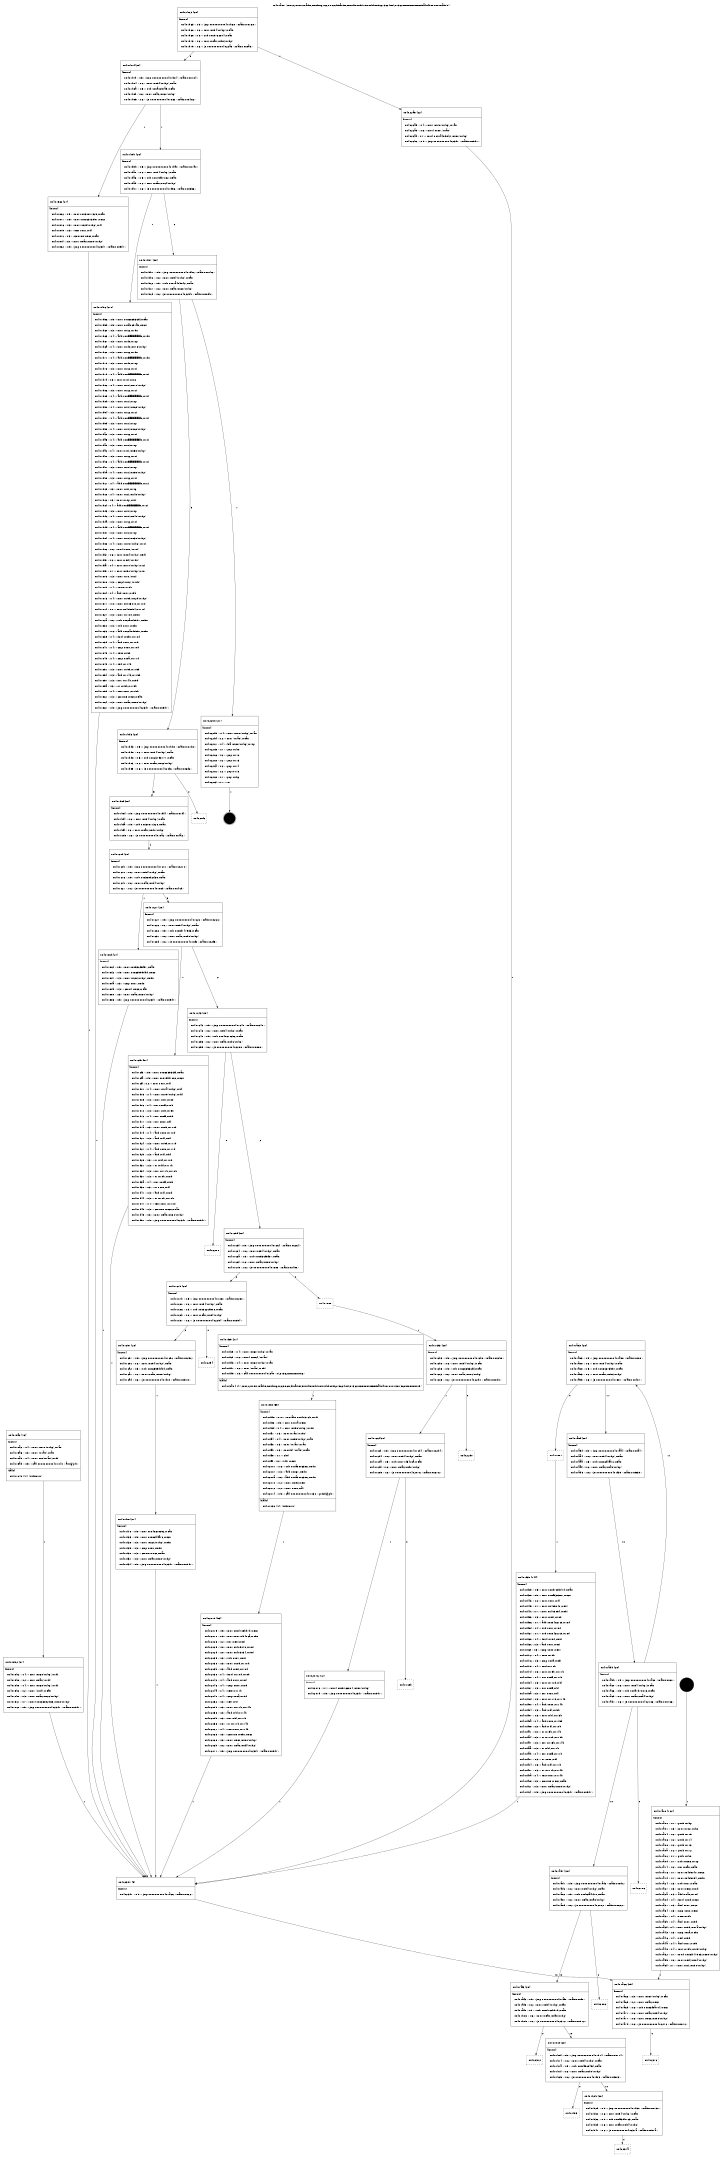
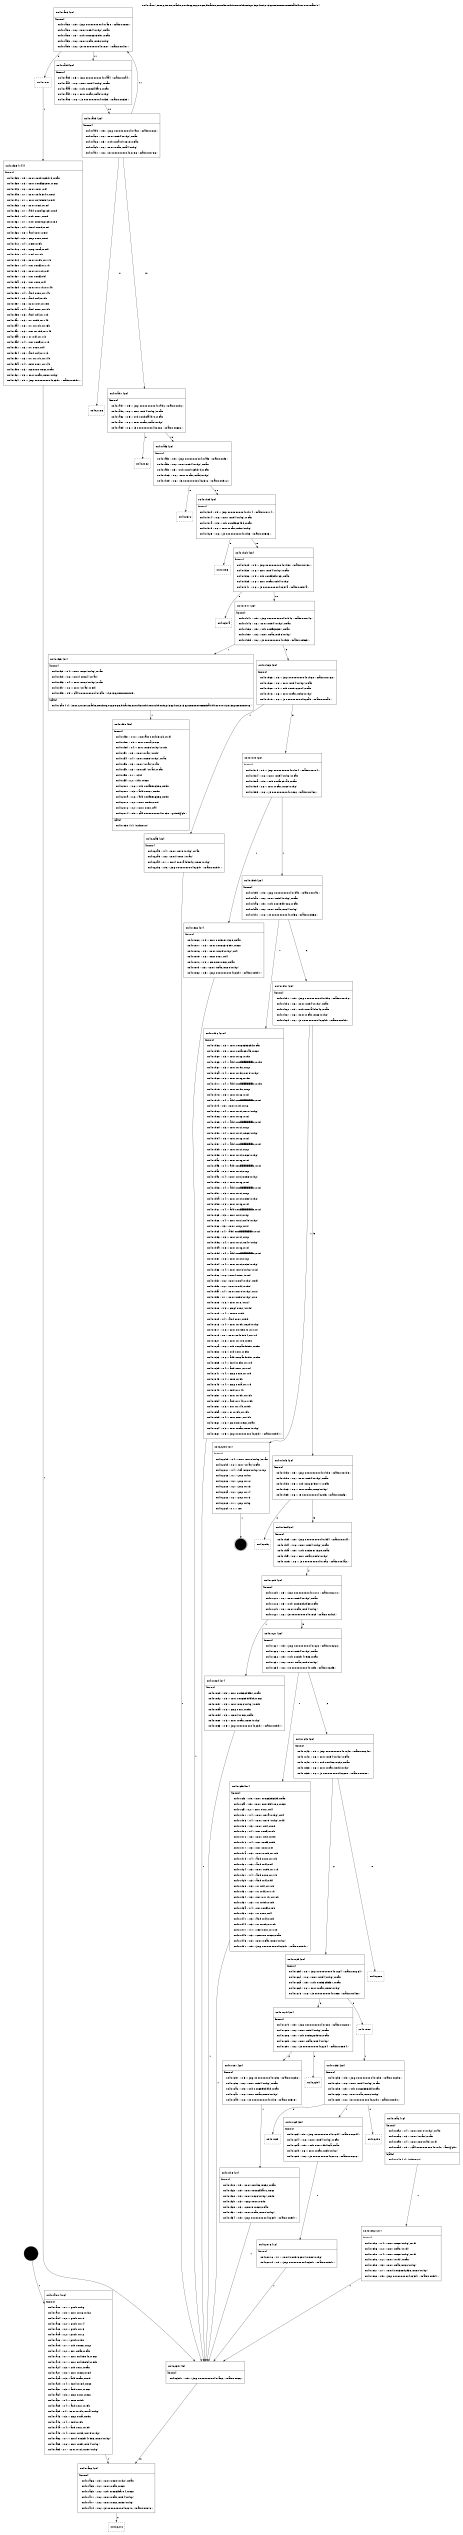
node "0x401b47 [28]": added
edge "0x401ccf [28]" -> "0x401ceb": now "0x401cb3 [28]" -> "0x401ceb"
node "0x402019 [93]": removed
